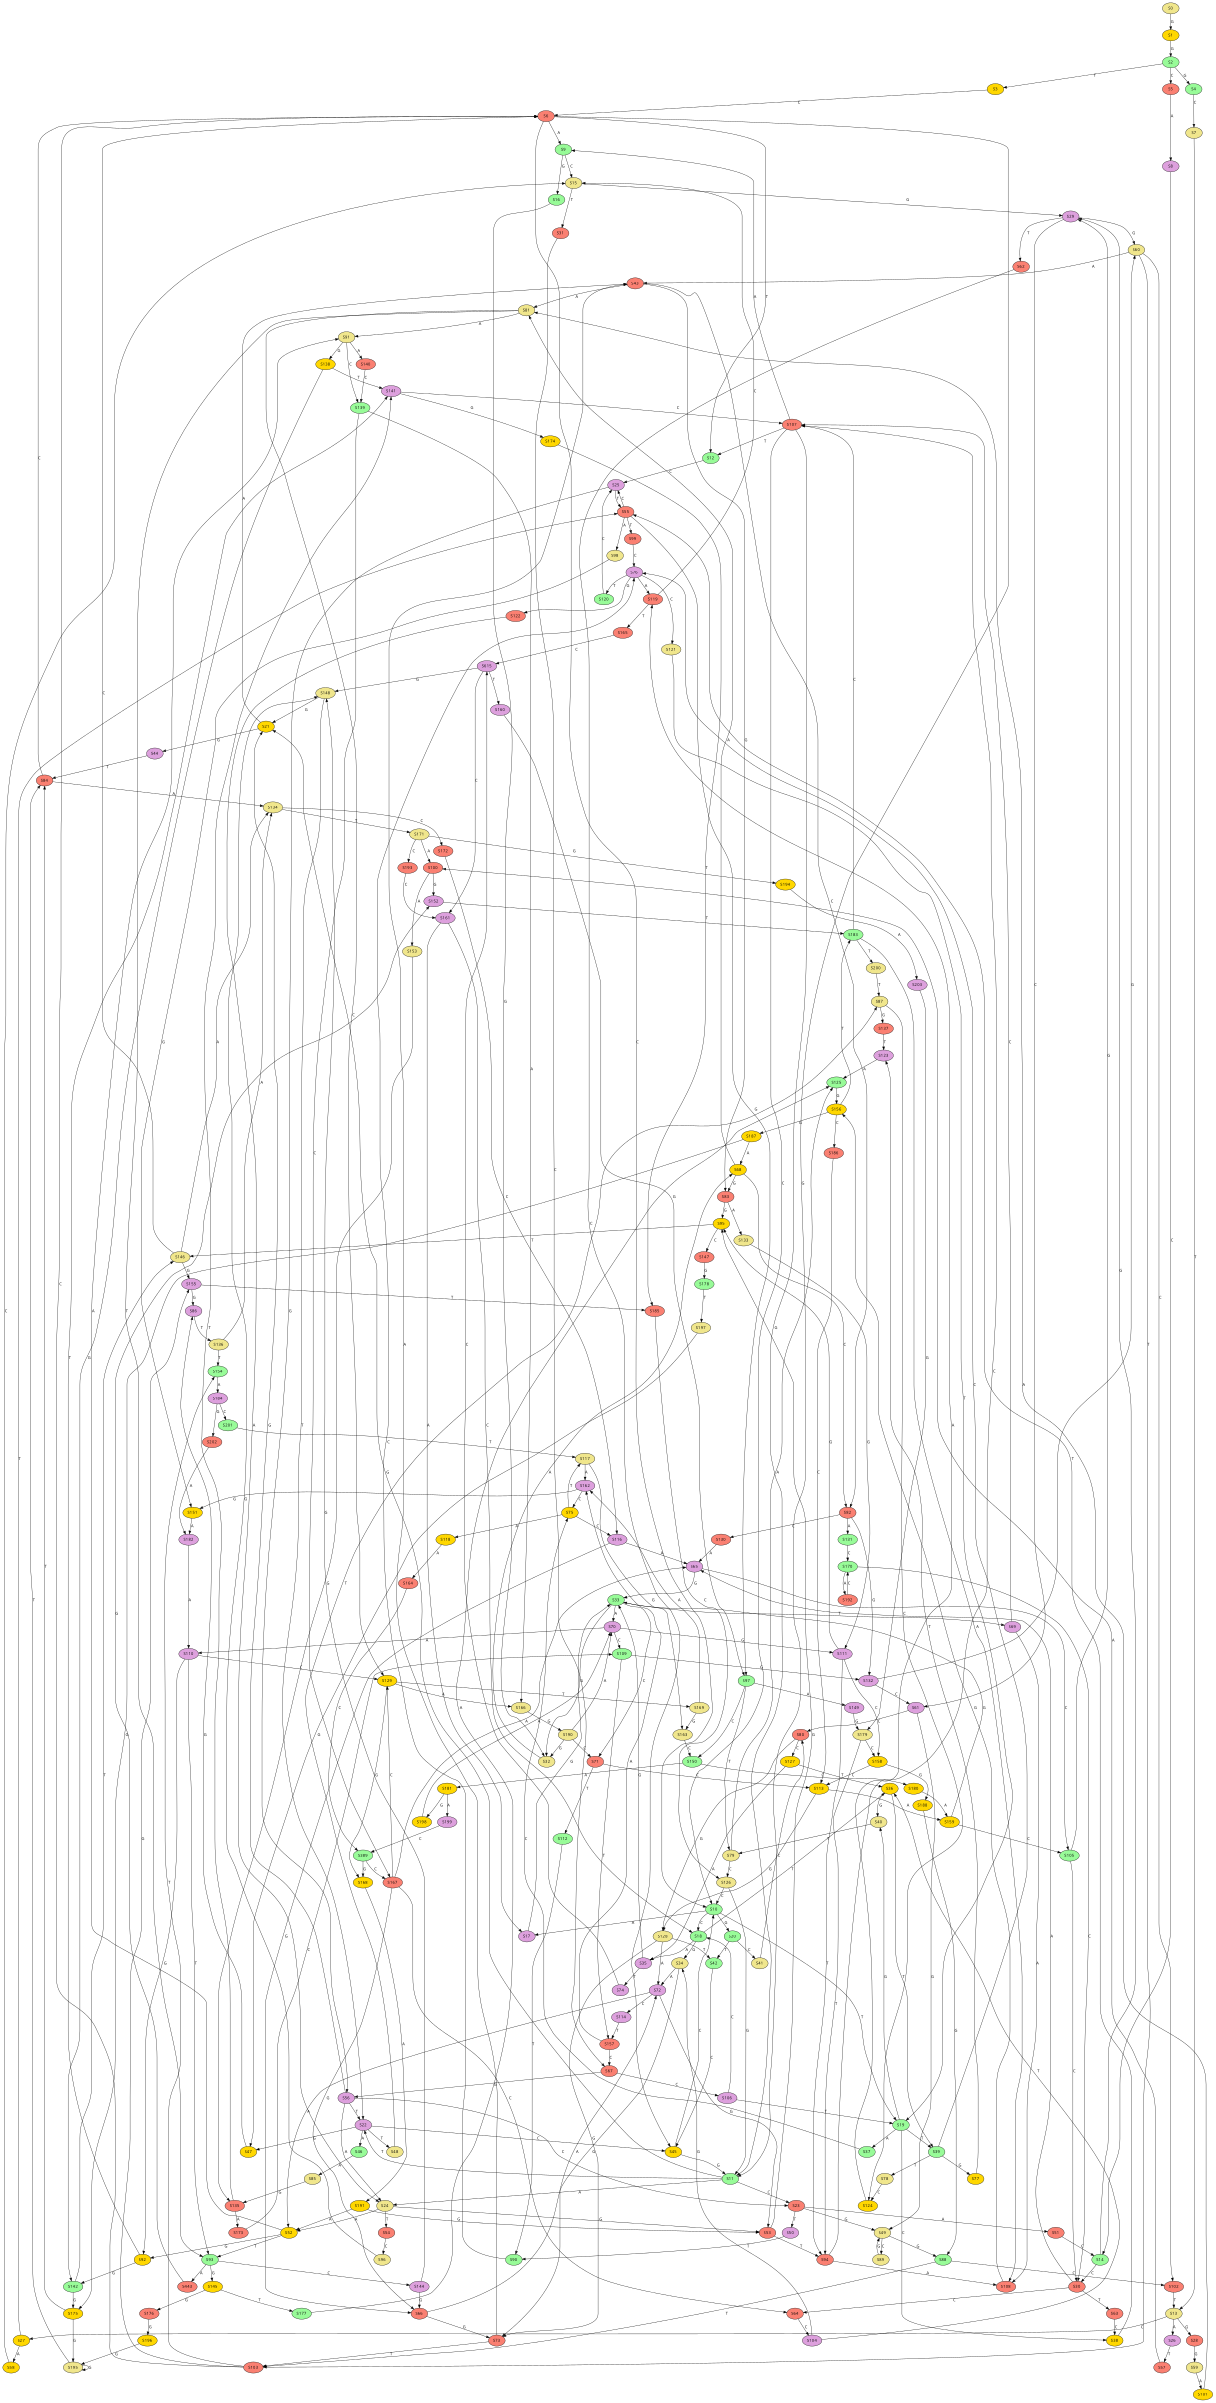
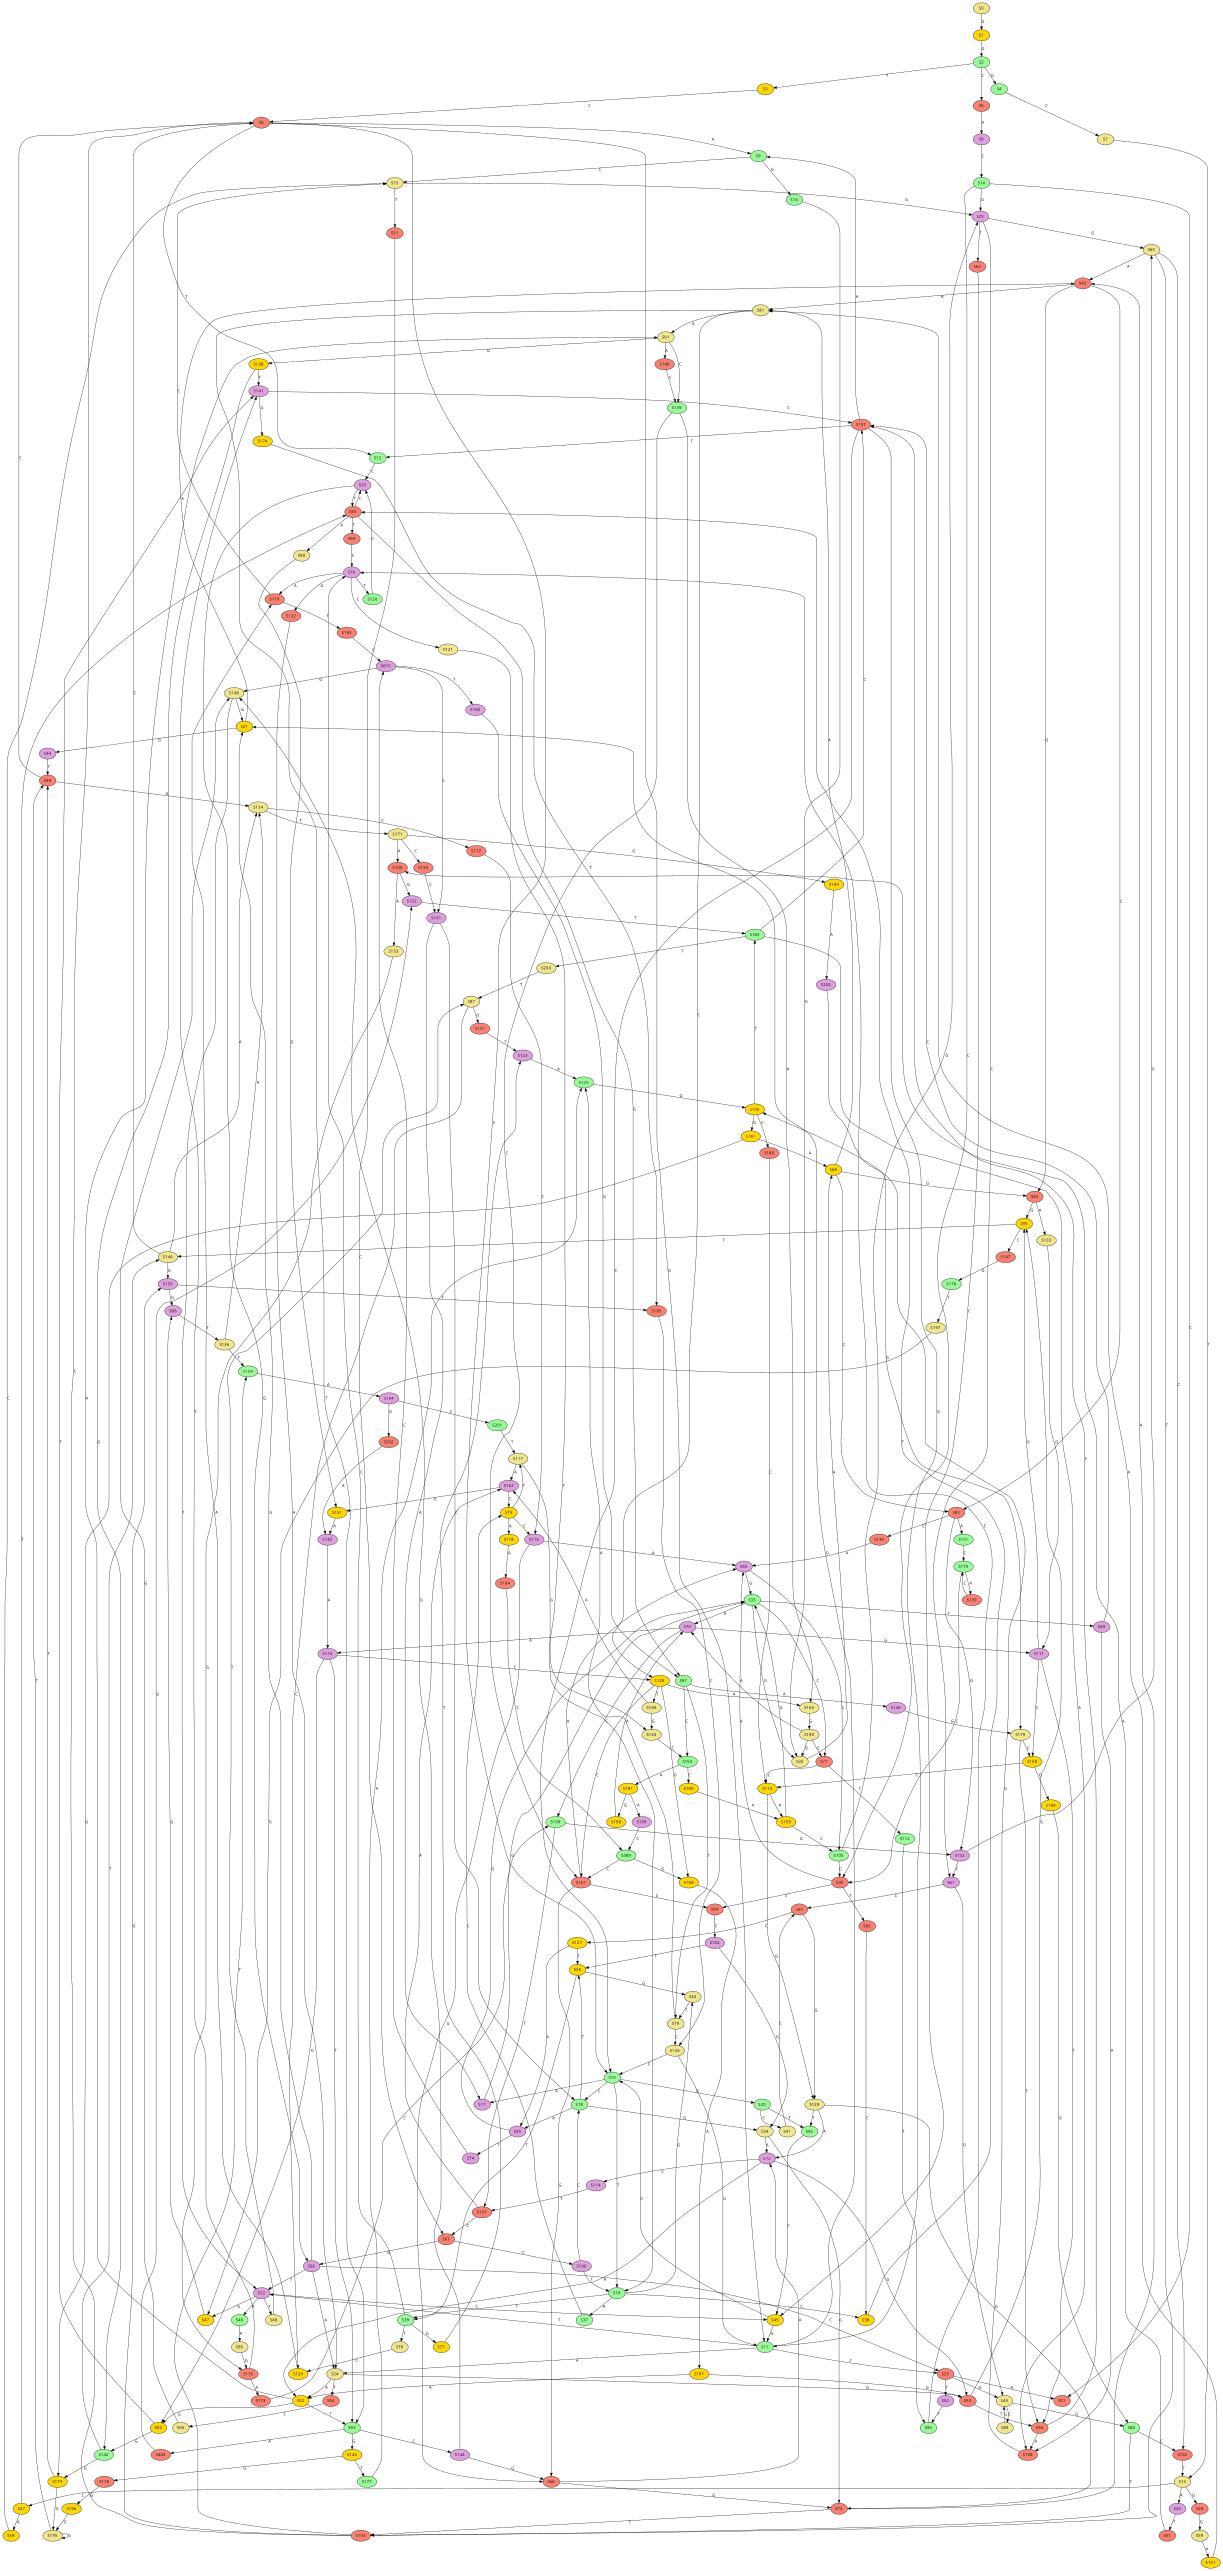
edge "S167" -> "S129": reversed
edge "S51" -> "S14": reversed
